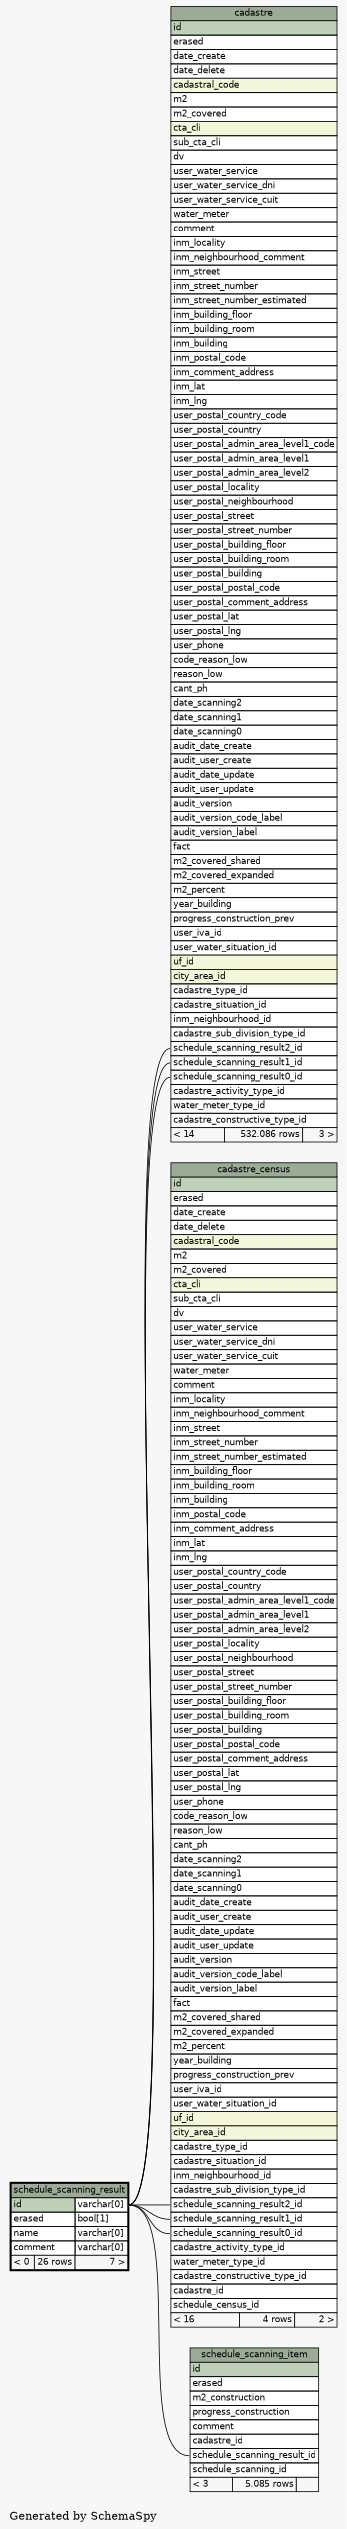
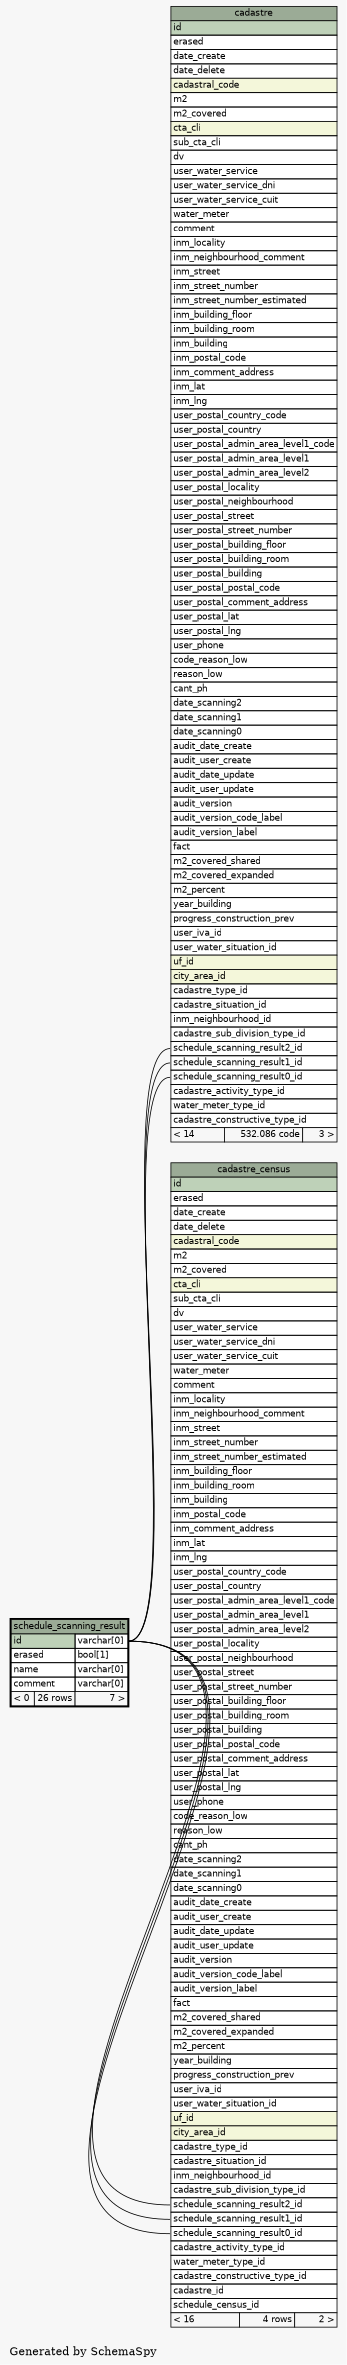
node "cadastre": text "532.086 rows" -> "532.086 code"
node "schedule_scanning_item": removed
